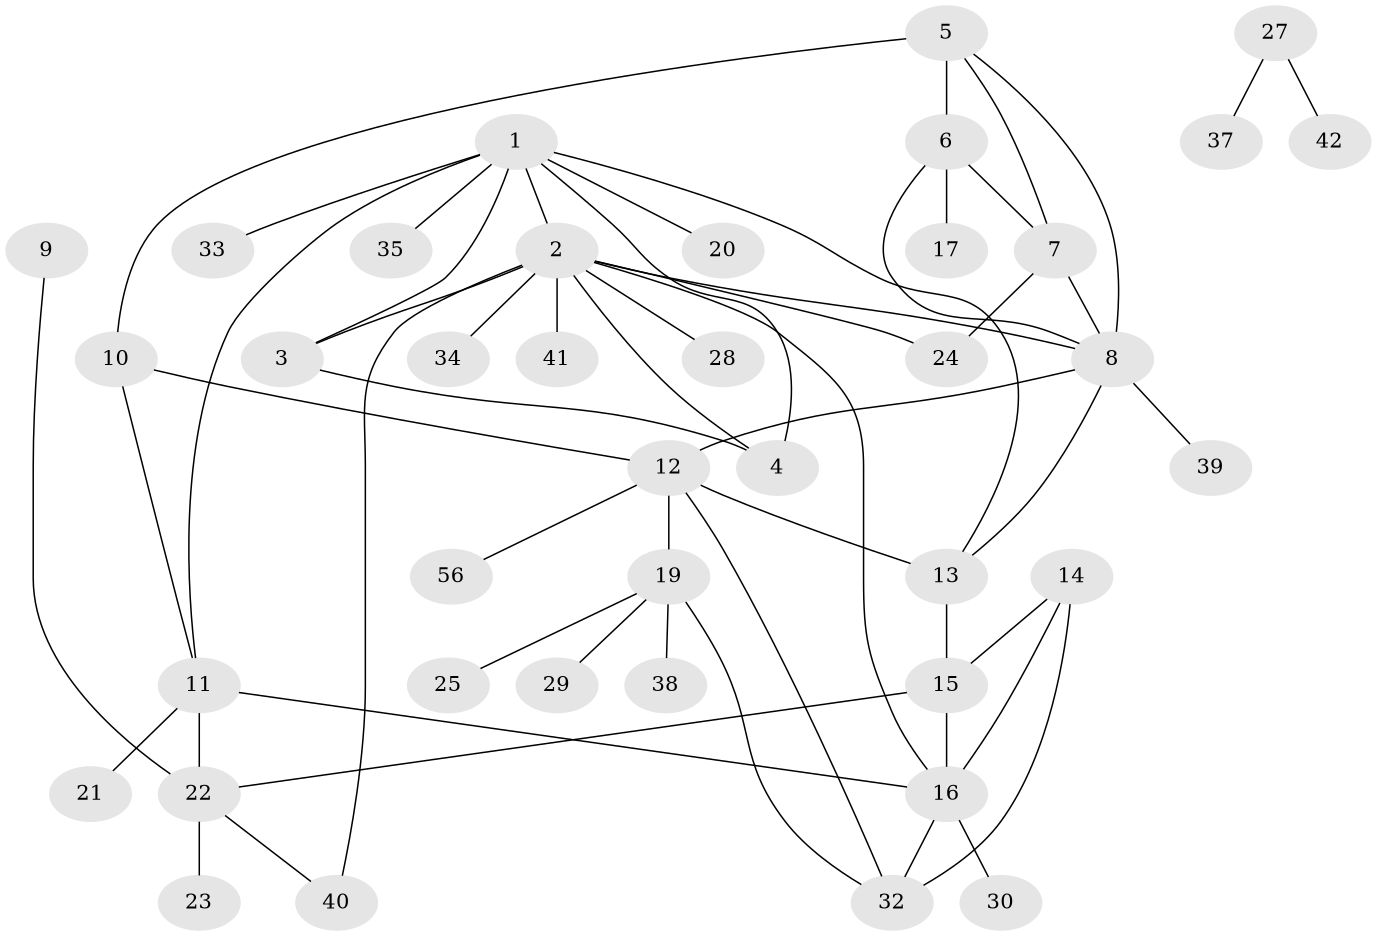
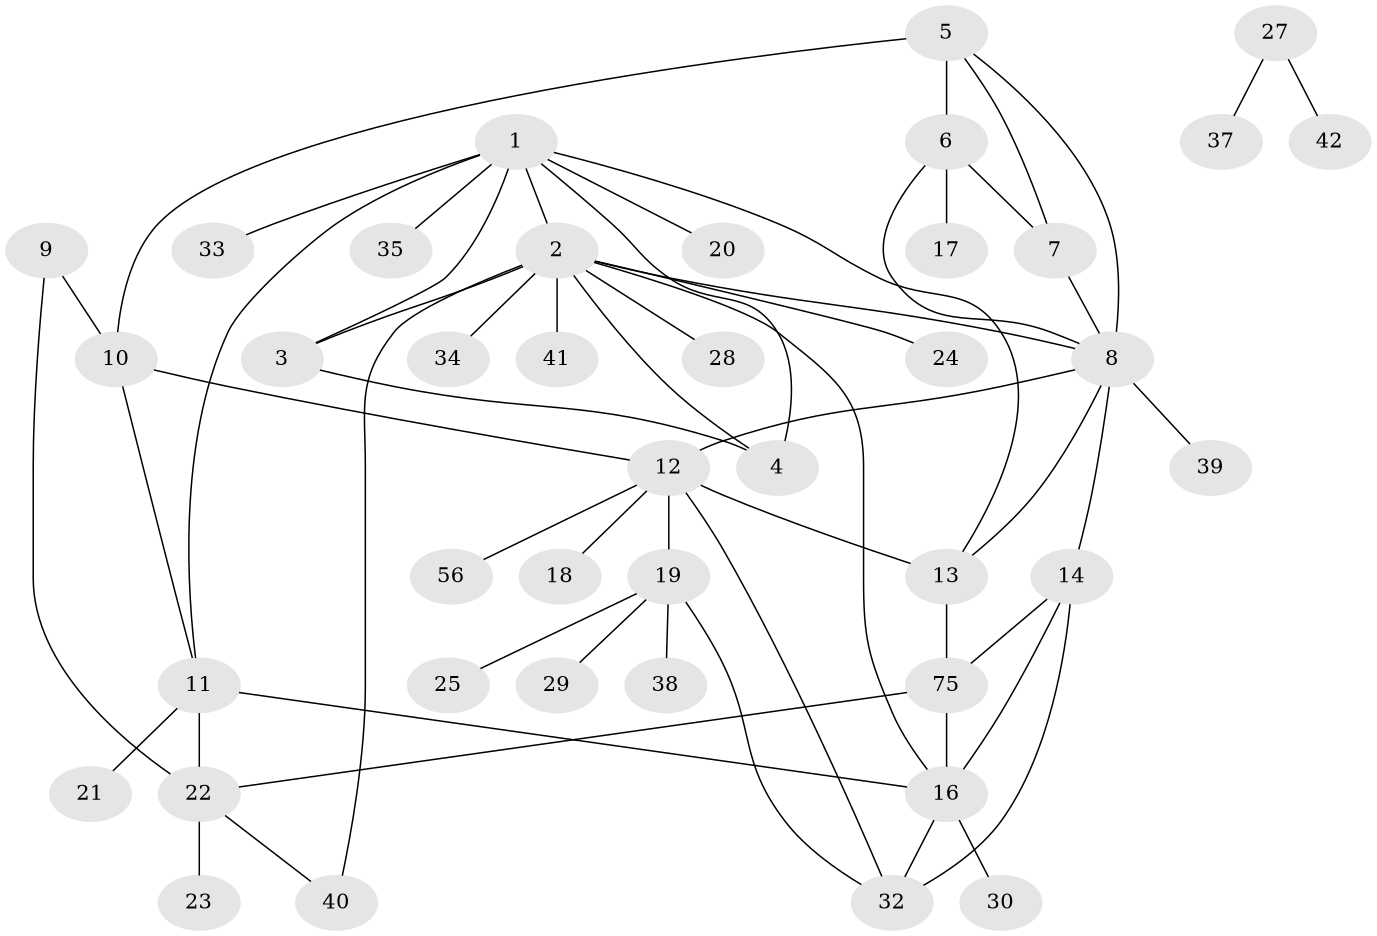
edge "9" -- "10": added
edge "7" -- "24": removed
edge "8" -- "14": added
node "18": added
node "15": label "15" -> "75"
